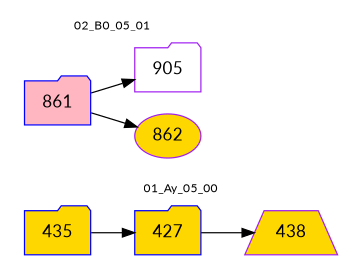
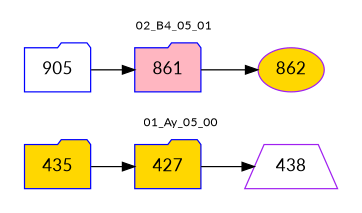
cluster "02_B0_05_01": label "02_B0_05_01" -> "02_B4_05_01"
node "905": color purple -> blue
edge "861" -> "905": reversed
node "438": fillcolor gold -> white
